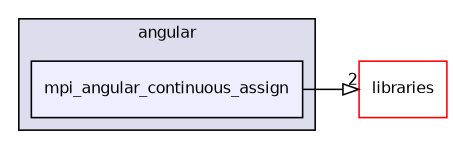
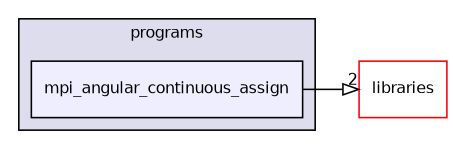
cluster "angular": label "angular" -> "programs"
